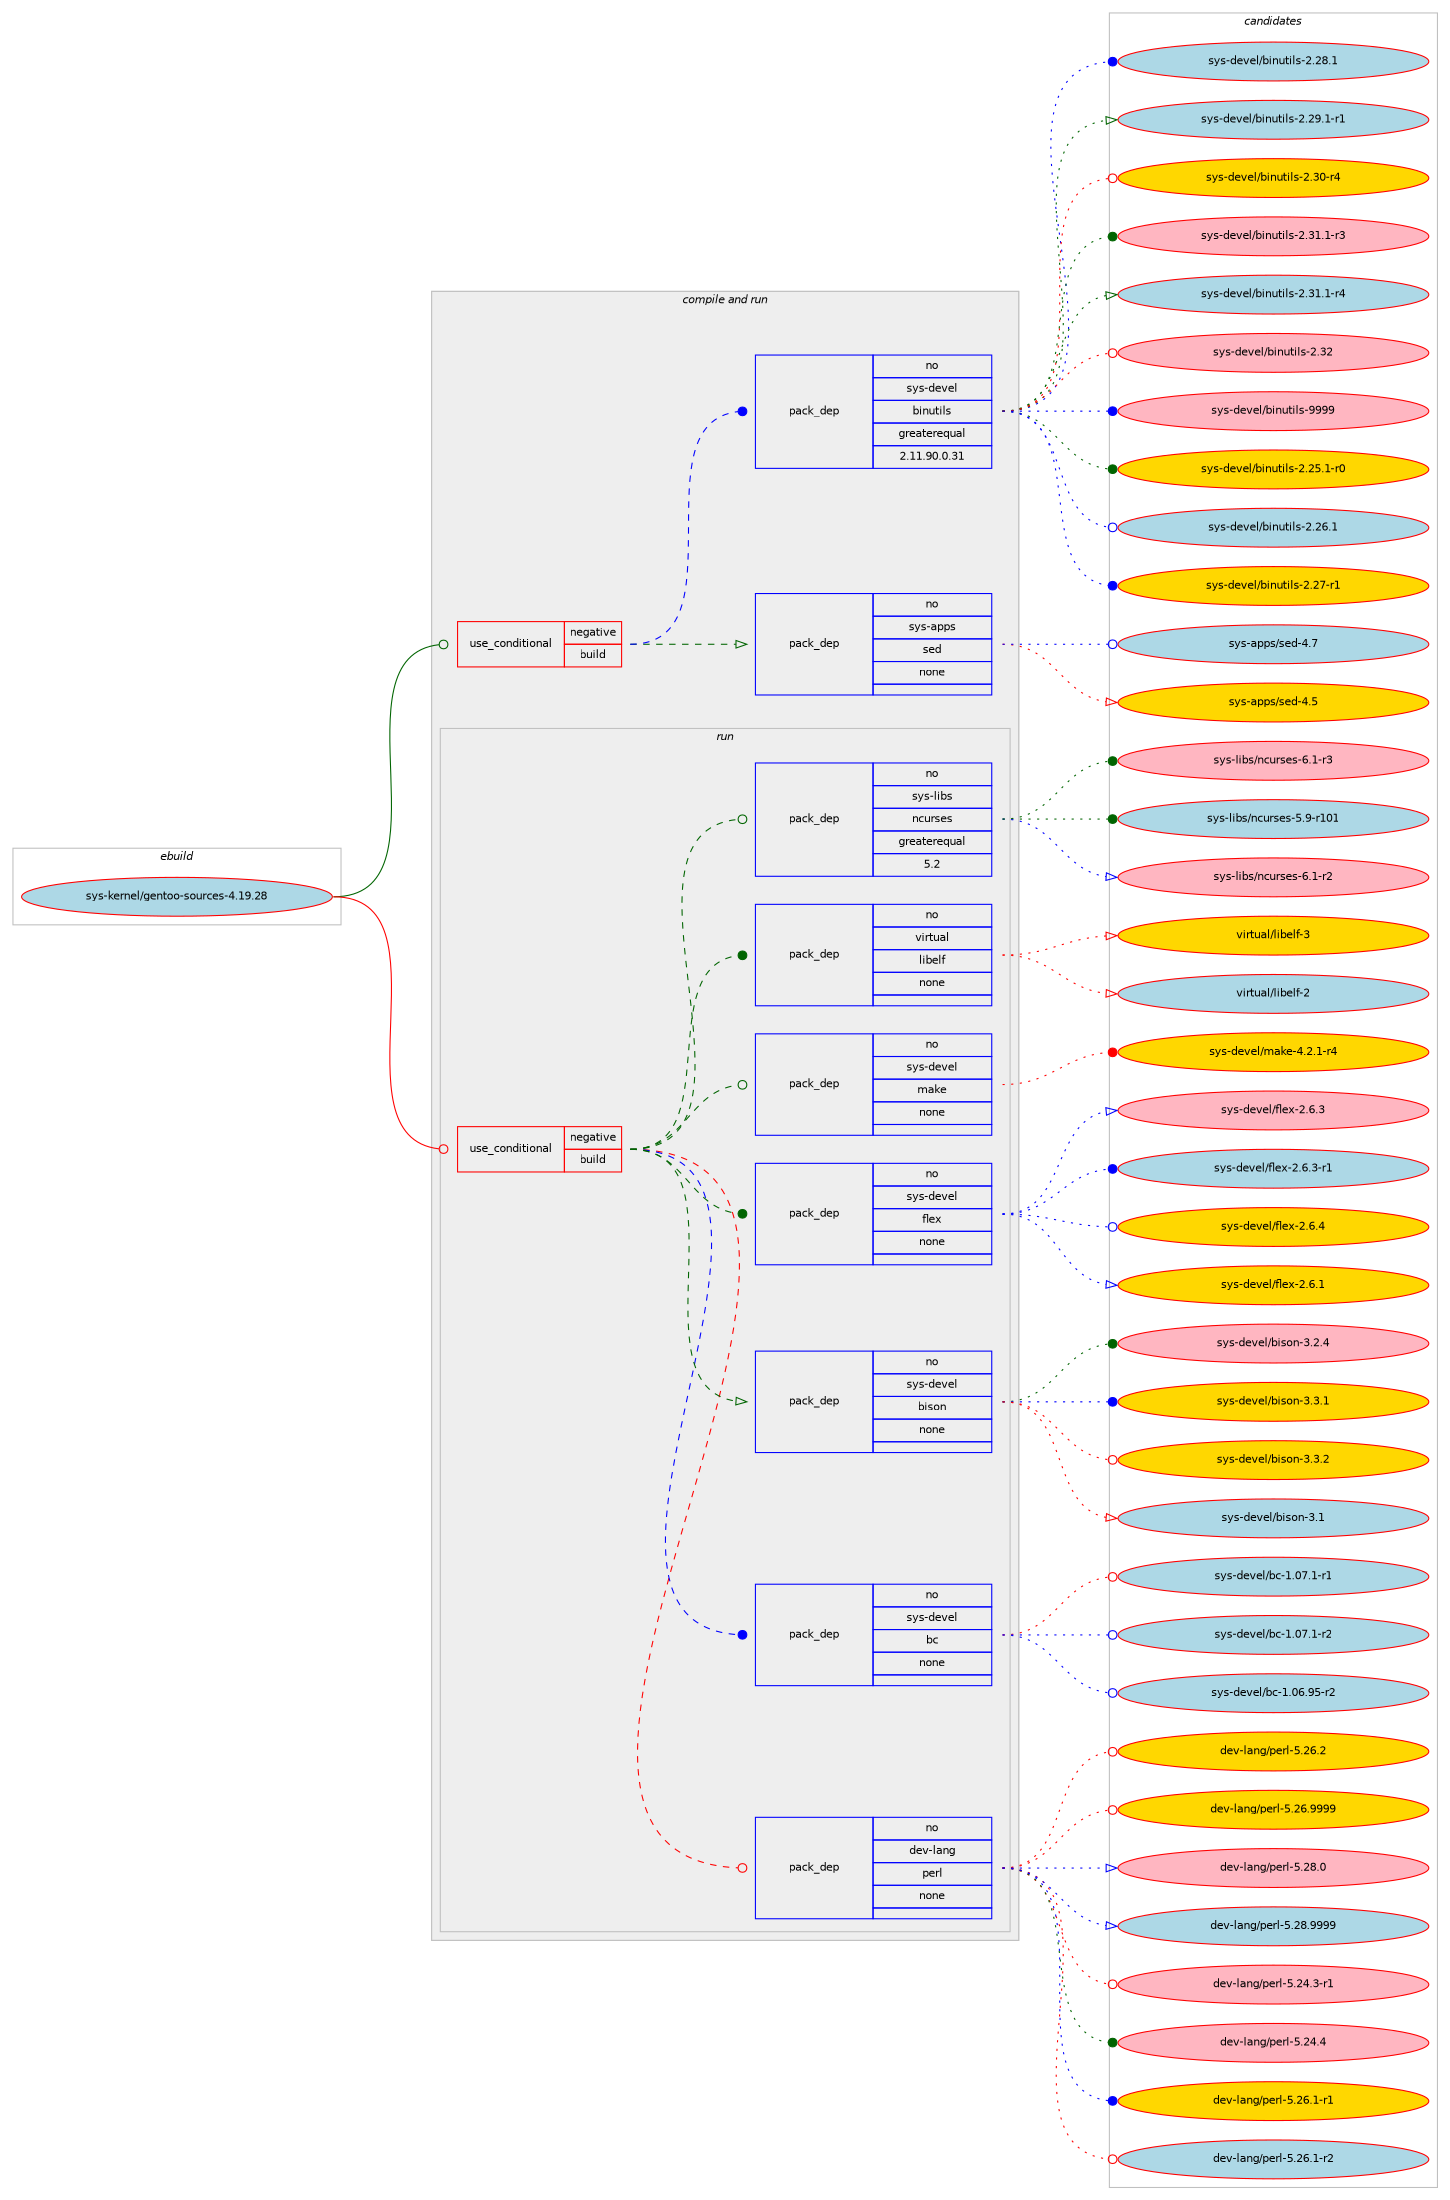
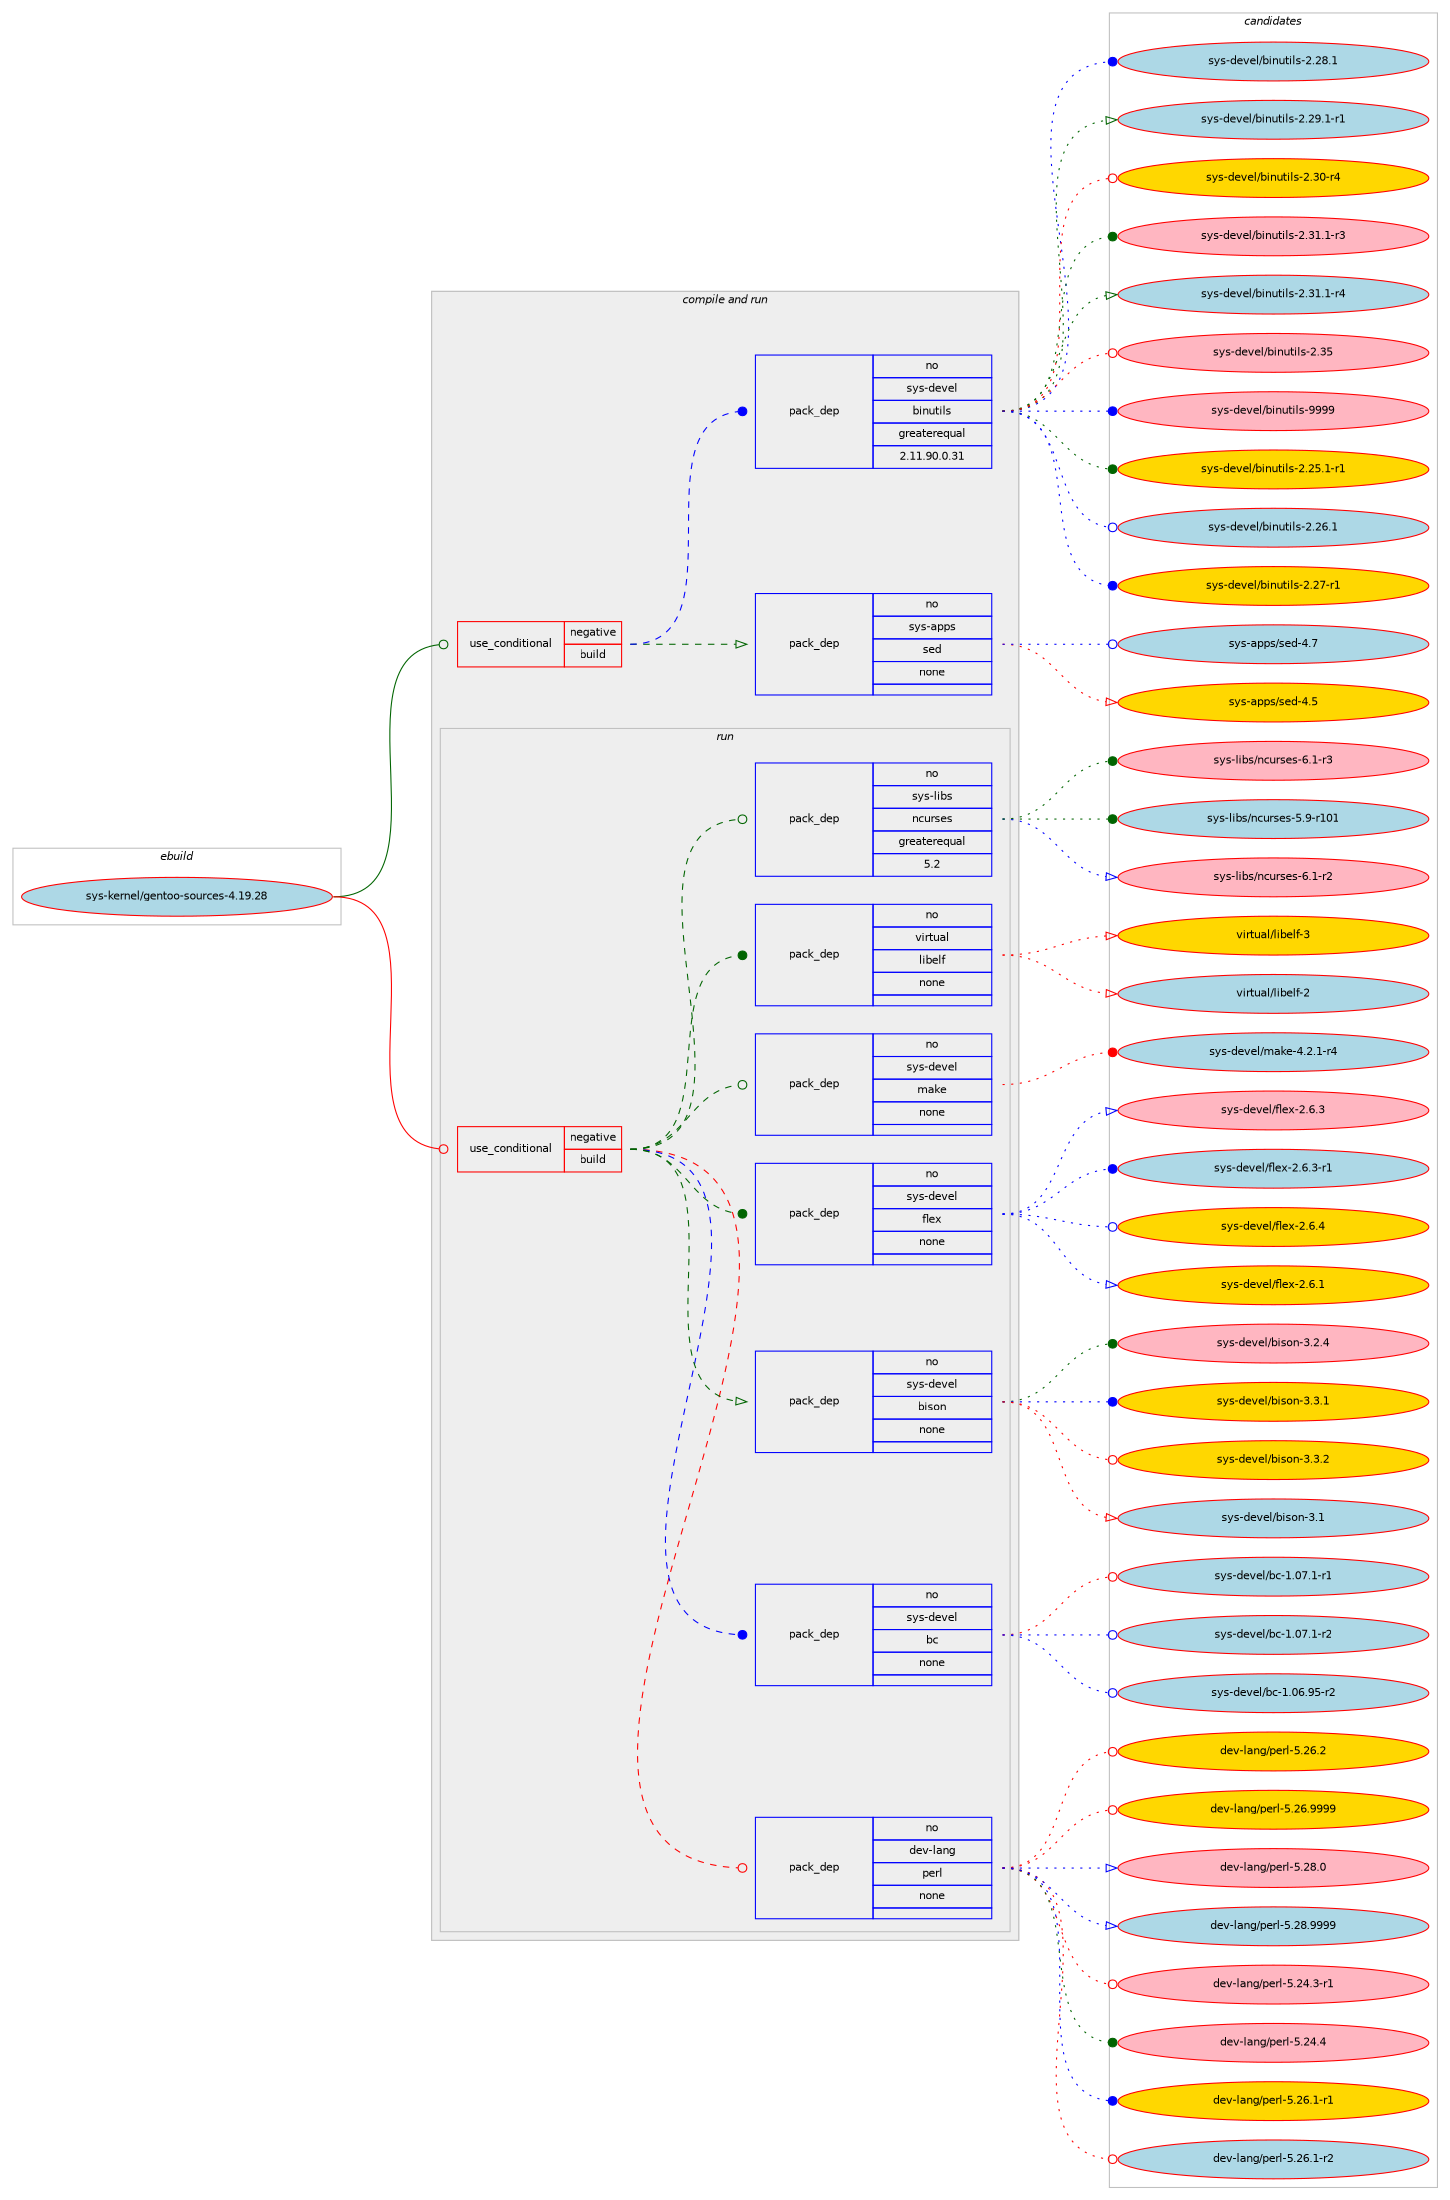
node "sys-devel/binutils-2.32": label "sys-devel/binutils-2.32" -> "sys-devel/binutils-2.35"
node "sys-devel/binutils-2.25.1-r0": label "sys-devel/binutils-2.25.1-r0" -> "sys-devel/binutils-2.25.1-r1"
node "sys-devel/make-4.2.1-r4": fillcolor gold -> lightblue
